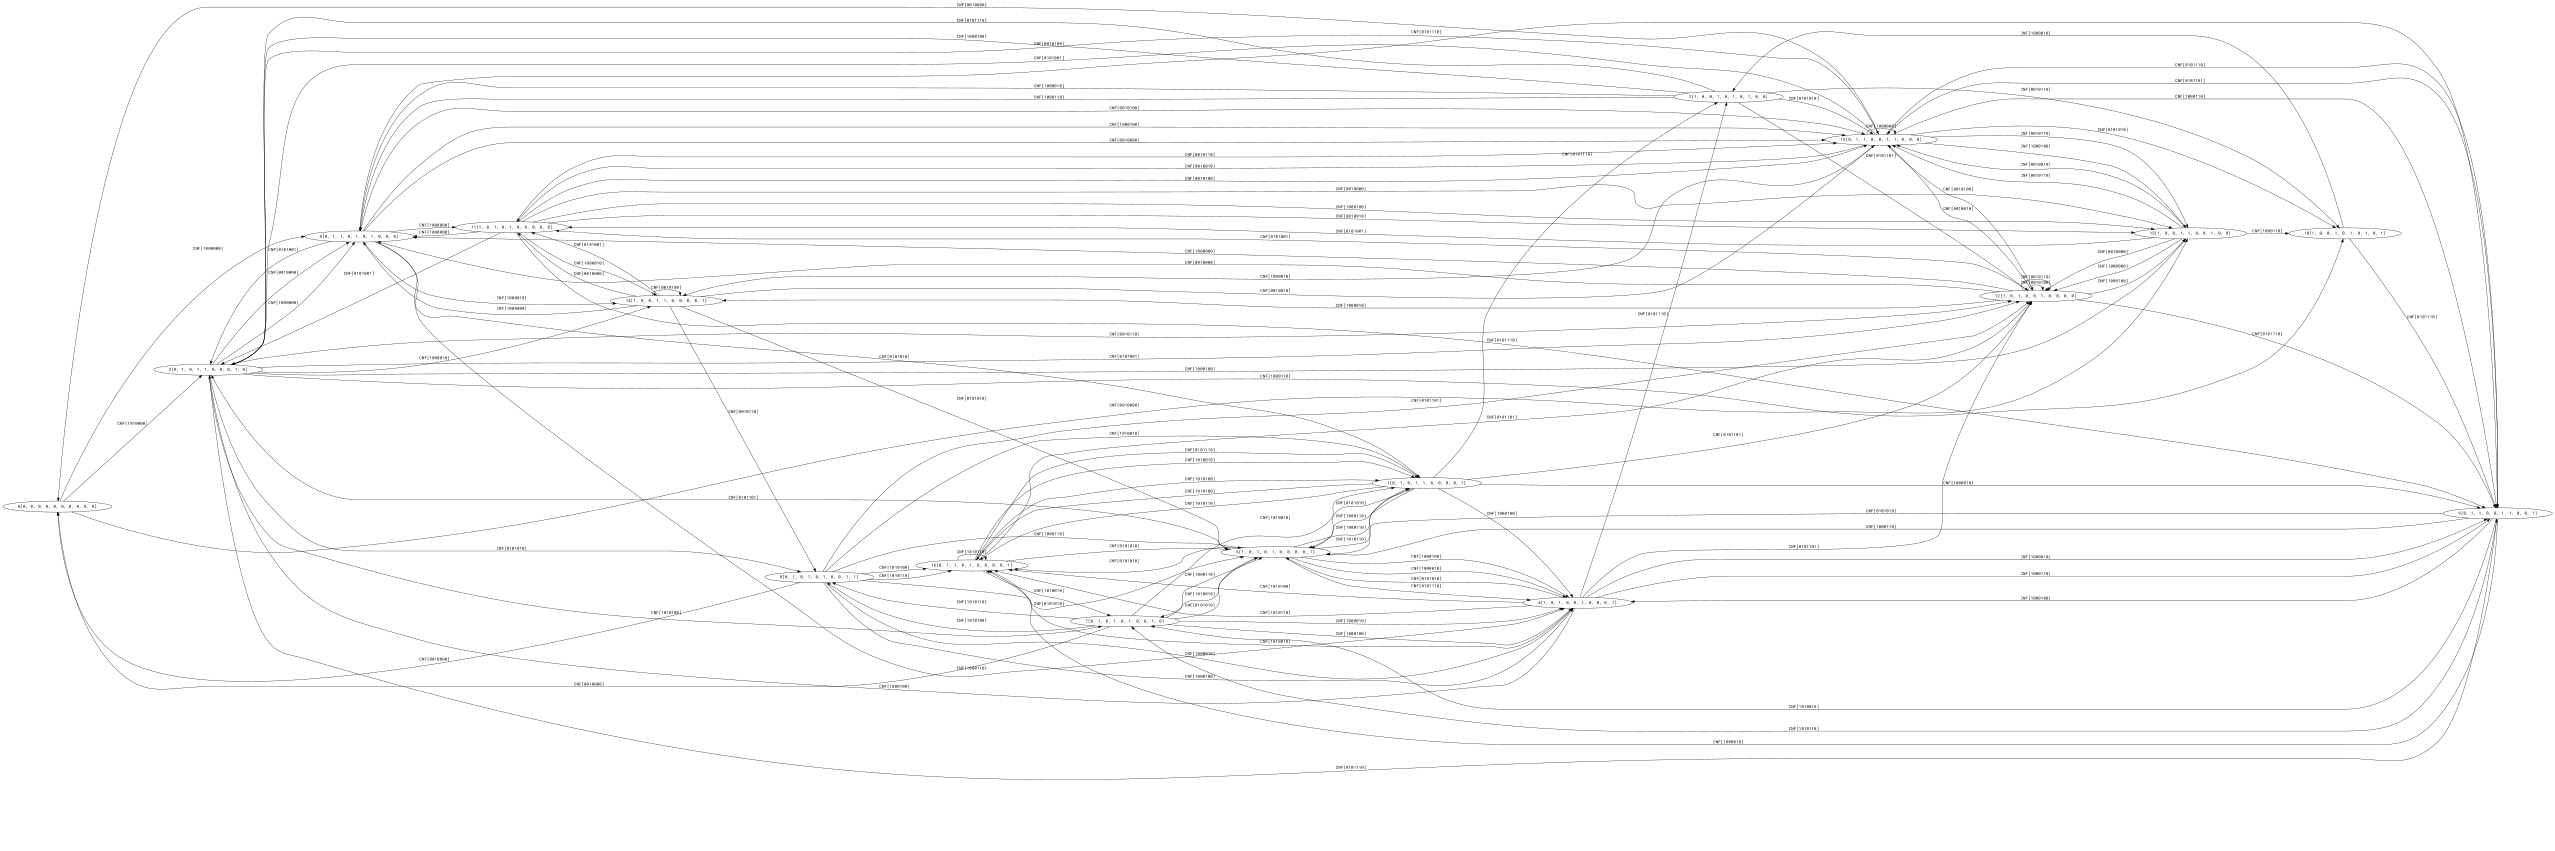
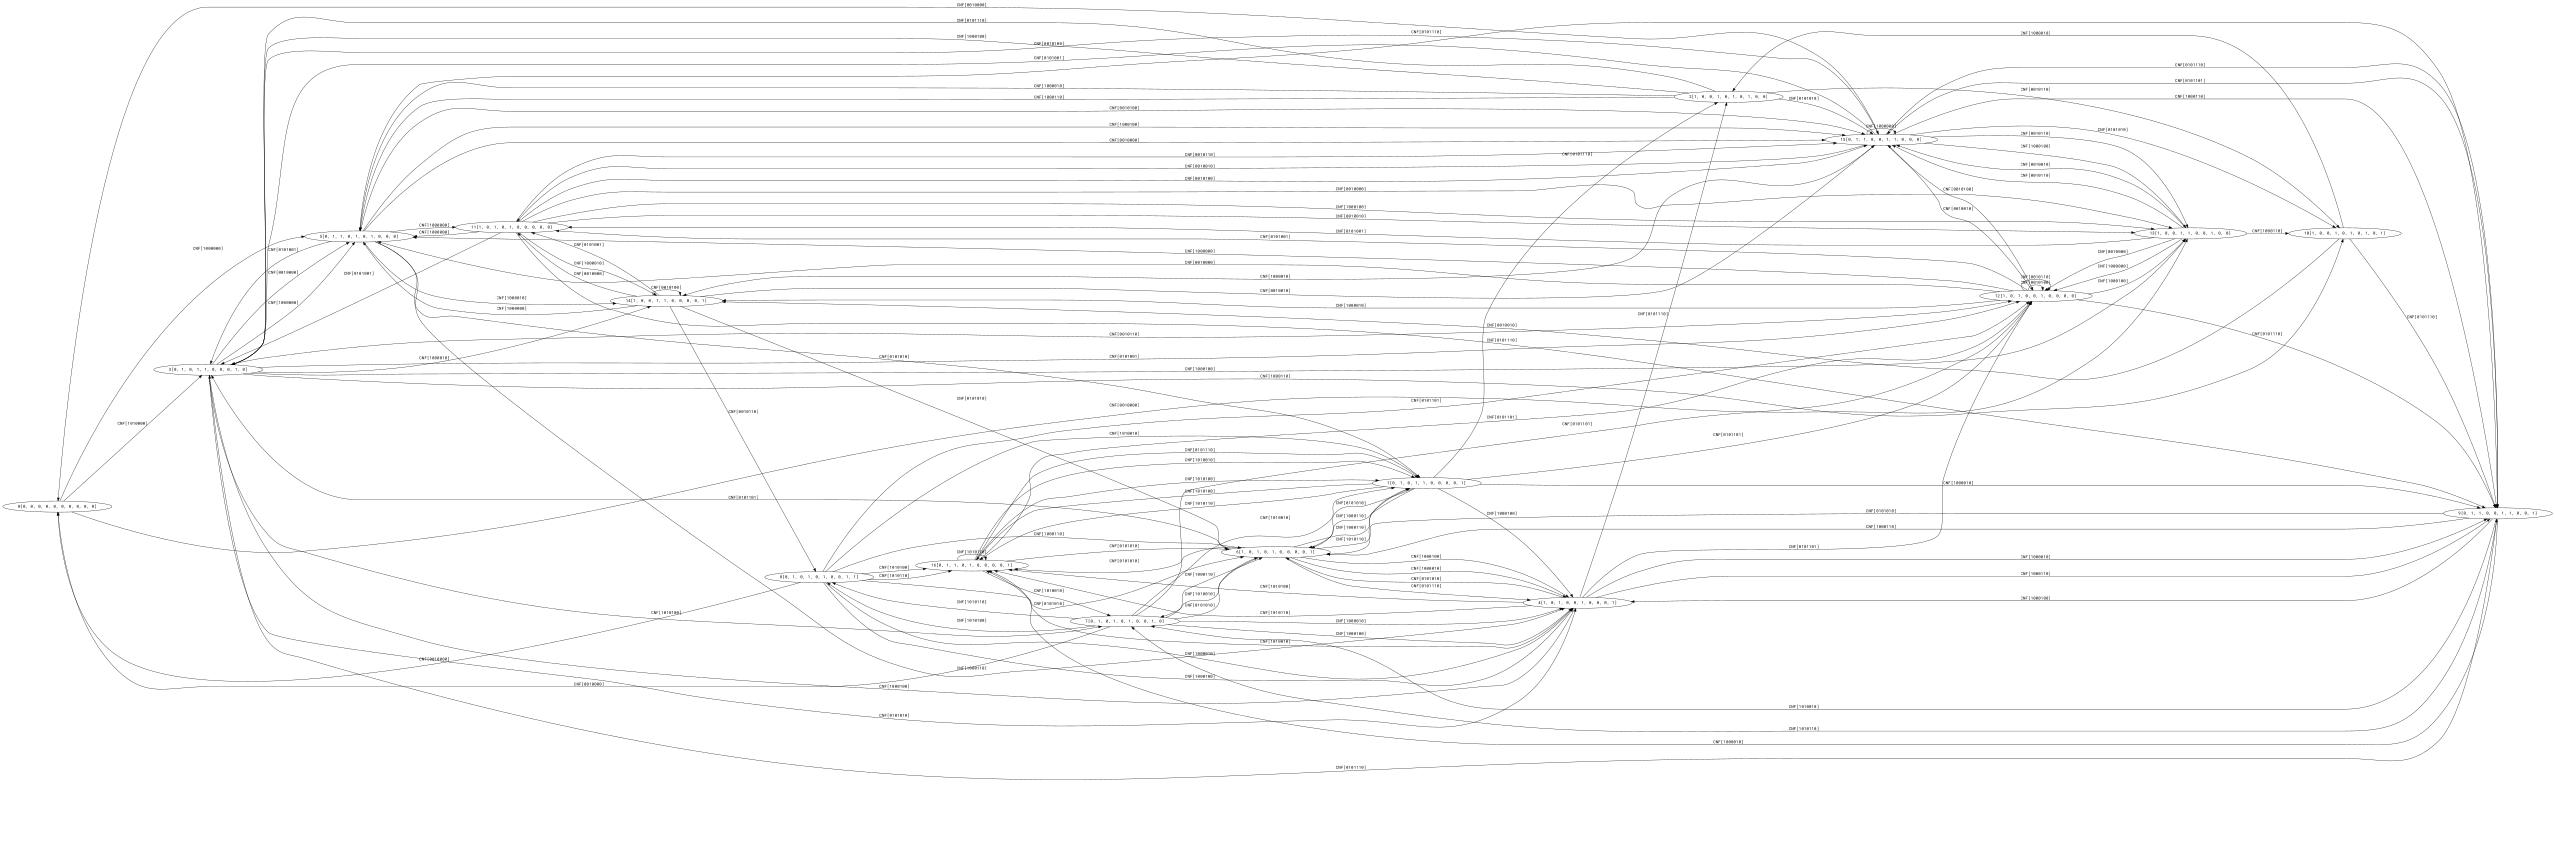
edge "2[1, 0, 0, 1, 0, 1, 0, 1, 0, 0]" -> "12[1, 0, 1, 0, 0, 1, 0, 0, 0, 0]": now "7[0, 1, 0, 1, 0, 1, 0, 0, 1, 0]" -> "12[1, 0, 1, 0, 0, 1, 0, 0, 0, 0]"
edge "10[1, 0, 0, 1, 0, 1, 0, 1, 0, 1]" -> "14[1, 0, 0, 1, 1, 0, 0, 0, 0, 1]": added, label "CNF[0010010]"
edge "3[0, 1, 0, 1, 1, 0, 0, 0, 1, 0]" -> "8[0, 1, 0, 1, 0, 1, 0, 0, 1, 1]": now "3[0, 1, 0, 1, 1, 0, 0, 0, 1, 0]" -> "4[1, 0, 1, 0, 0, 1, 0, 0, 0, 1]"
